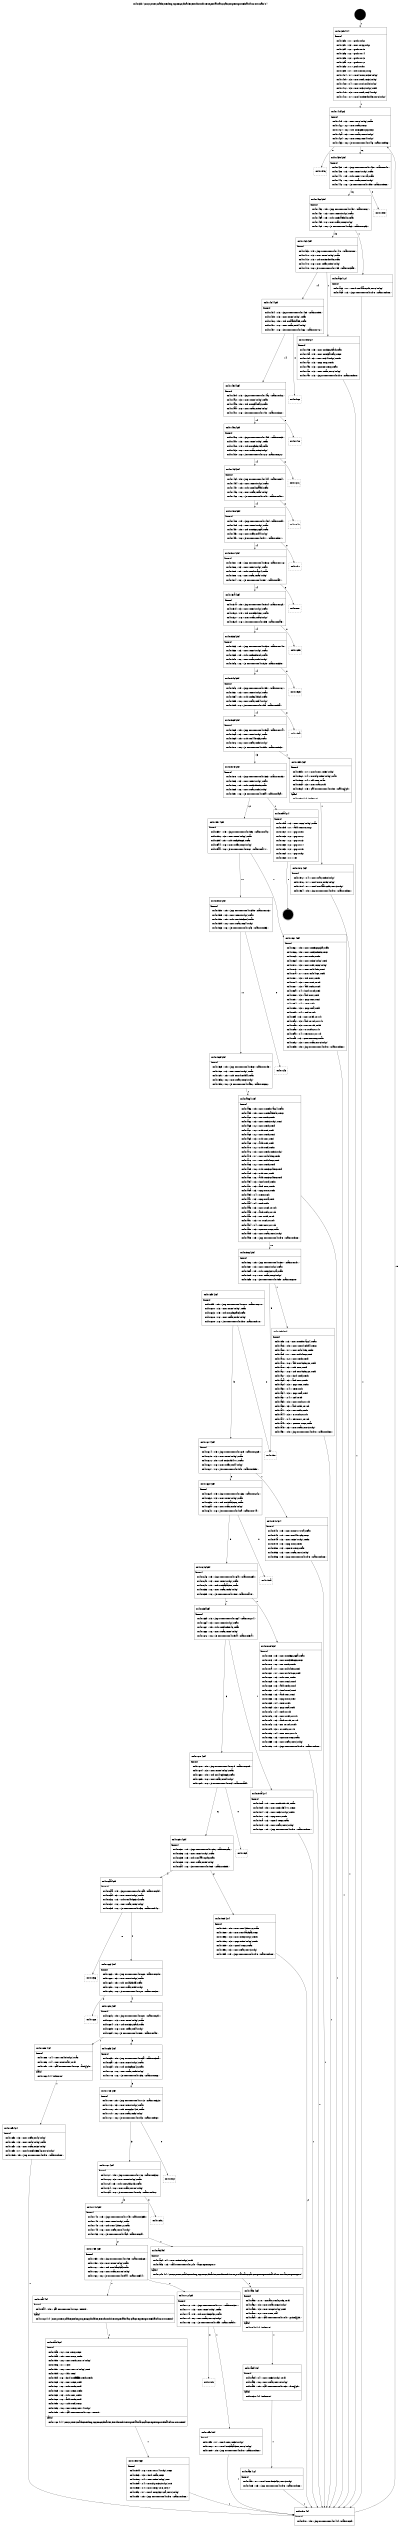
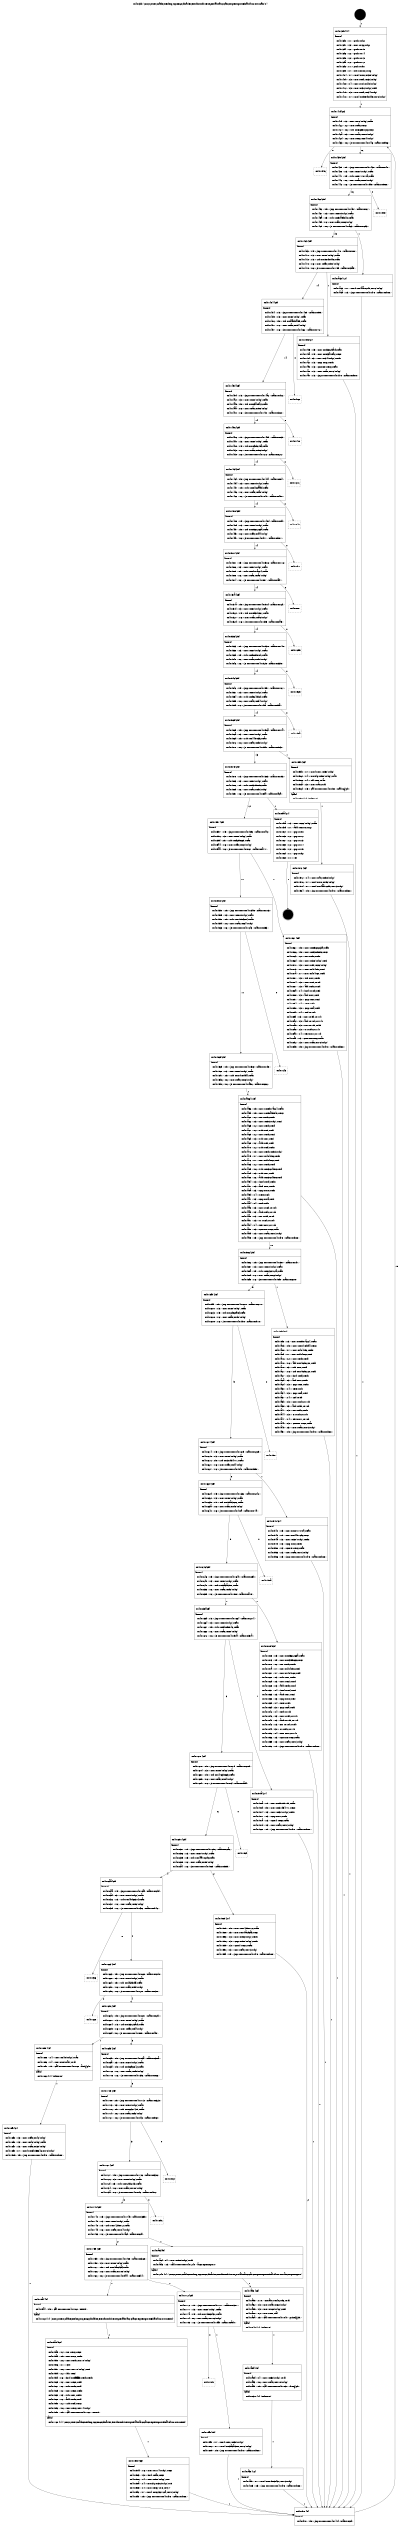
edge "0x4015e2 [25]" -> "0x401f08": now "0x4015e2 [25]" -> "0x4015fb [25]"
